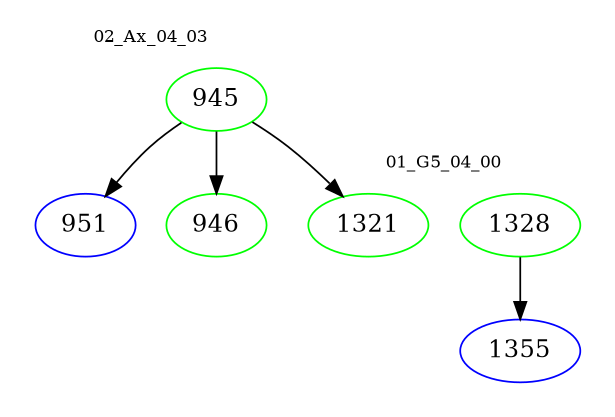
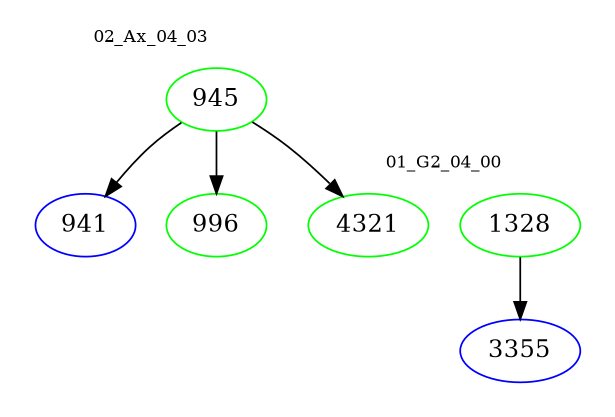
cluster "01_G5_04_00": label "01_G5_04_00" -> "01_G2_04_00"
node "951": label "951" -> "941"
node "946": label "946" -> "996"
node "1321": label "1321" -> "4321"
node "1355": label "1355" -> "3355"
